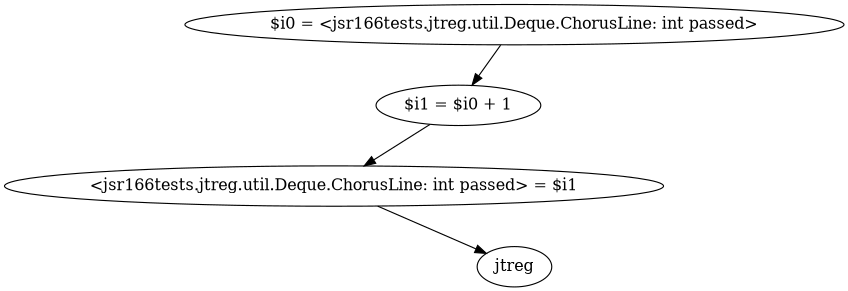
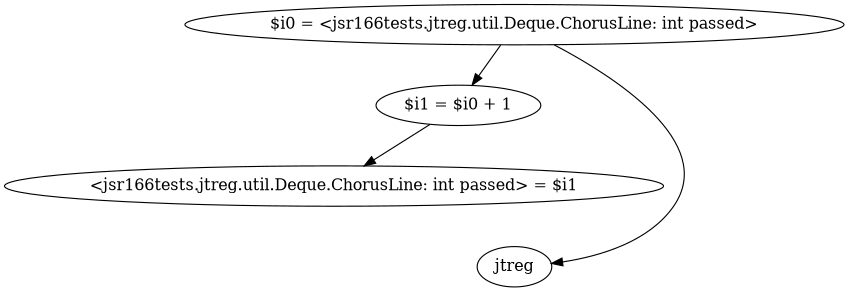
edge "<jsr166tests.jtreg.util.Deque.ChorusLine: int passed> = $i1" -> "jtreg": now "$i0 = <jsr166tests.jtreg.util.Deque.ChorusLine: int passed>" -> "jtreg"
